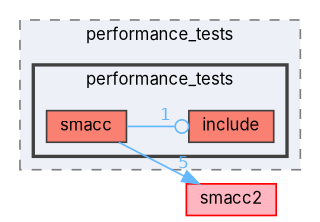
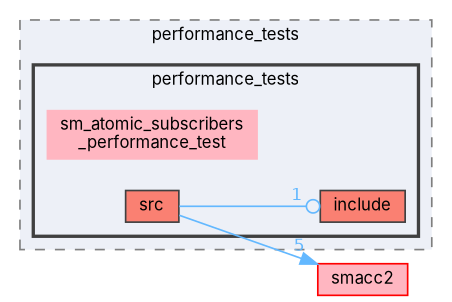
node "smacc": label "smacc" -> "src"
node "sm_atomic_subscribers _performance_test": added
